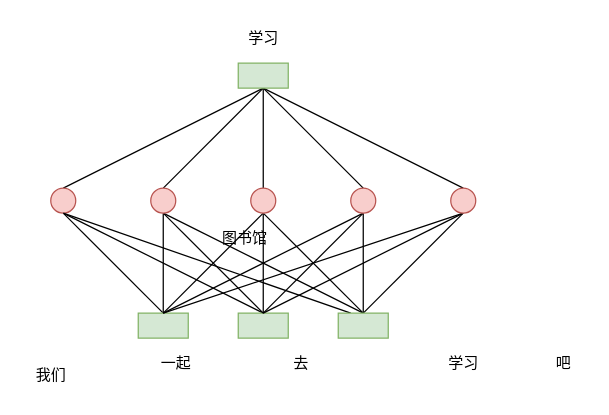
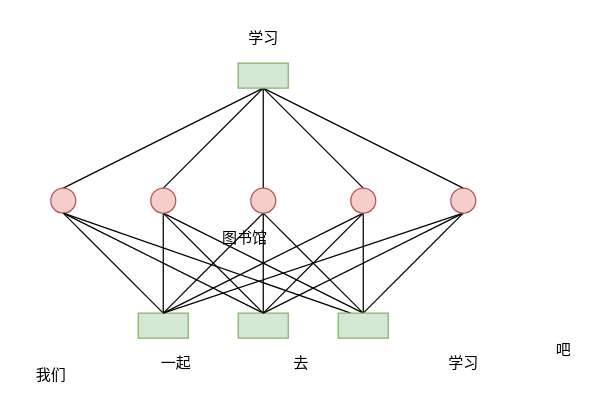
node "吧": moved (563, 363) -> (563, 351)
